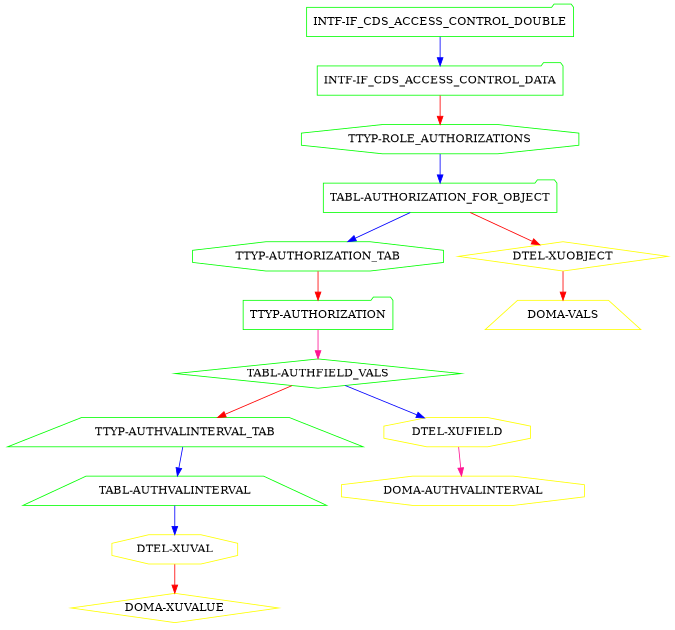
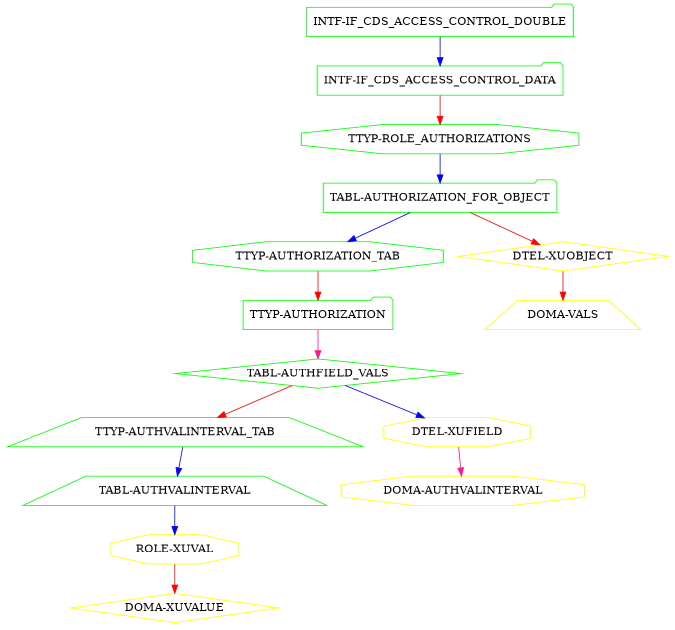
node "DTEL-XUVAL": label "DTEL-XUVAL" -> "ROLE-XUVAL"
